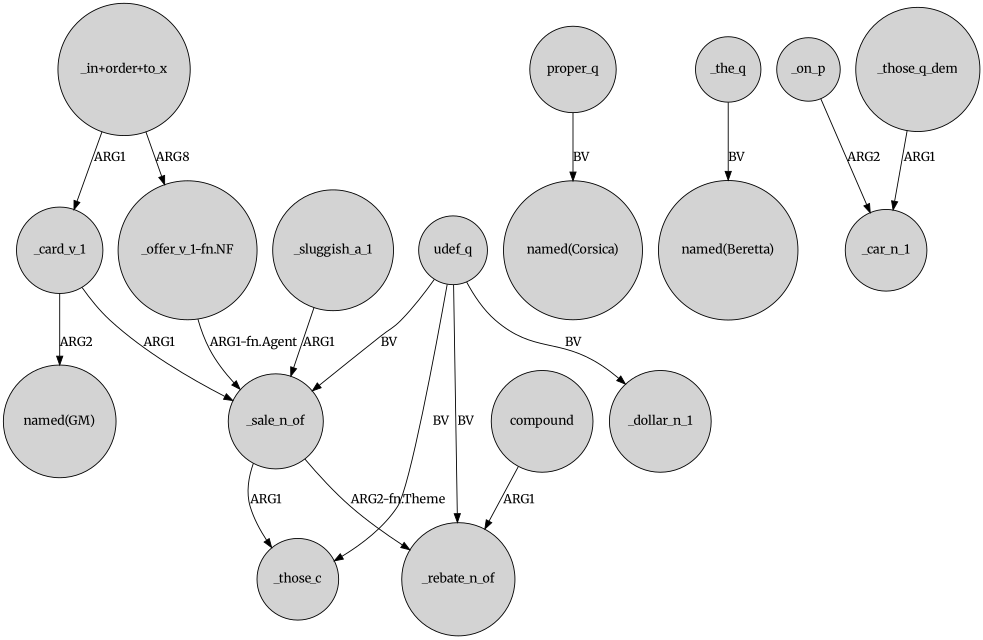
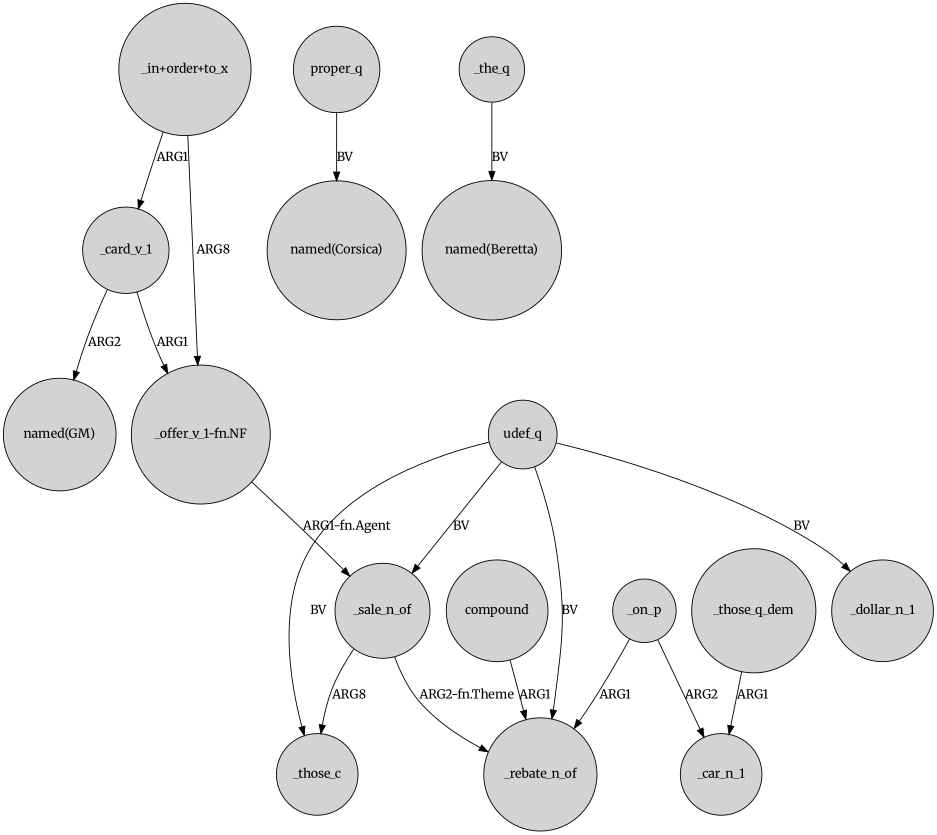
node "_sluggish_a_1": removed
edge "_card_v_1" -> "_sale_n_of": now "_card_v_1" -> "_offer_v_1-fn.NF"
edge "_sale_n_of" -> "_those_c": label "ARG1" -> "ARG8"
edge "_on_p" -> "_rebate_n_of": added, label "ARG1"
